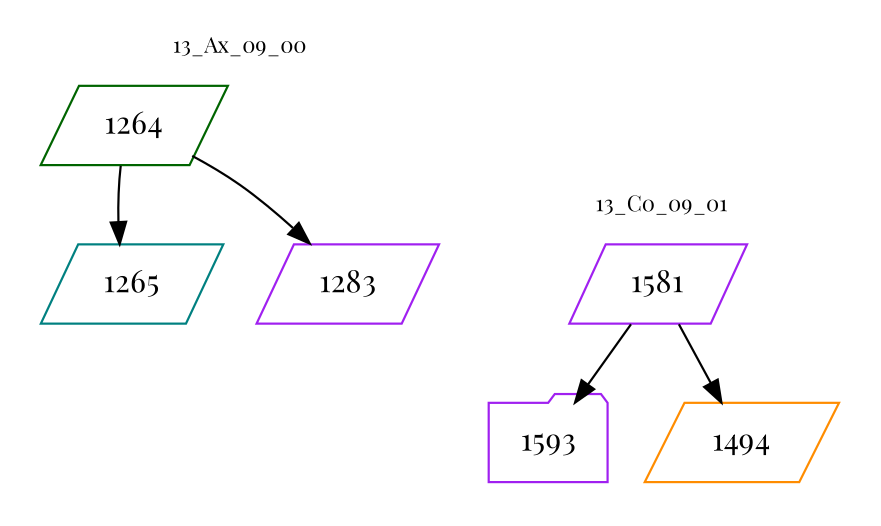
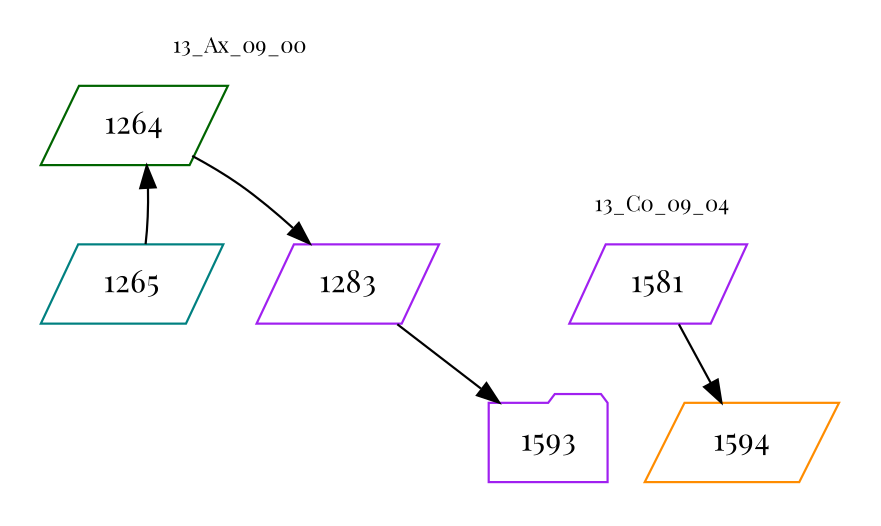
edge "1264" -> "1265": reversed
cluster "13_C0_09_01": label "13_C0_09_01" -> "13_C0_09_04"
edge "1581" -> "1593": now "1283" -> "1593"
node "1494": label "1494" -> "1594"
